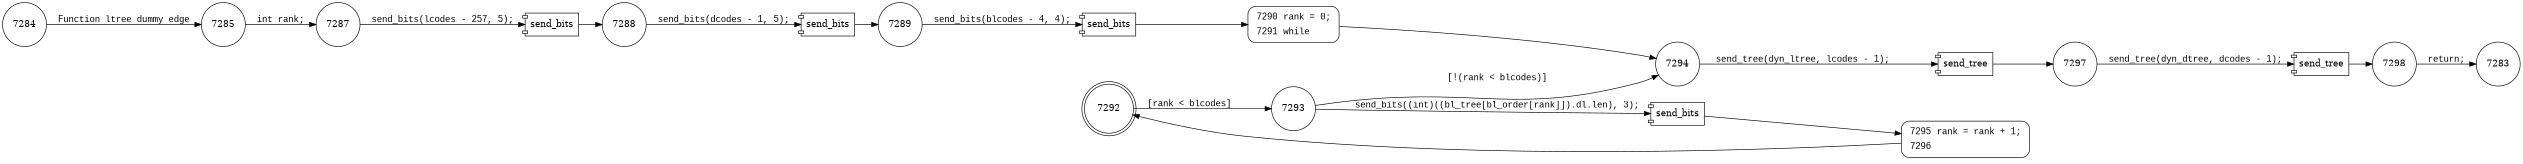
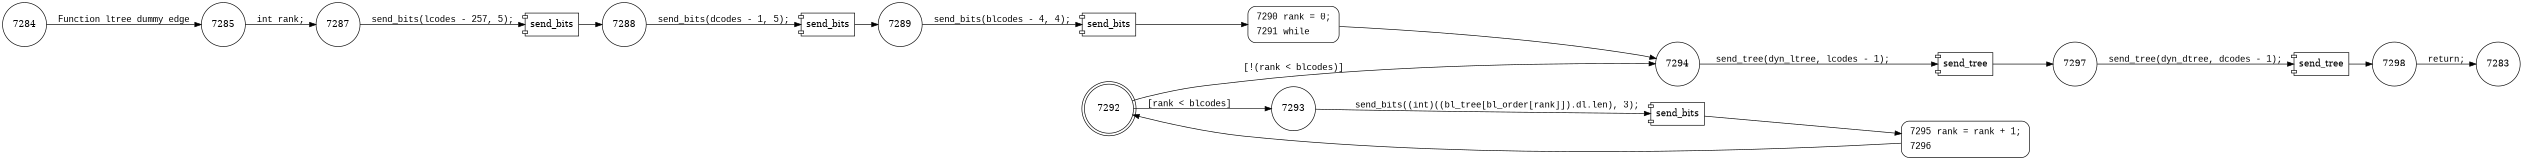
edge "7293" -> "7294": now "7292" -> "7294"
